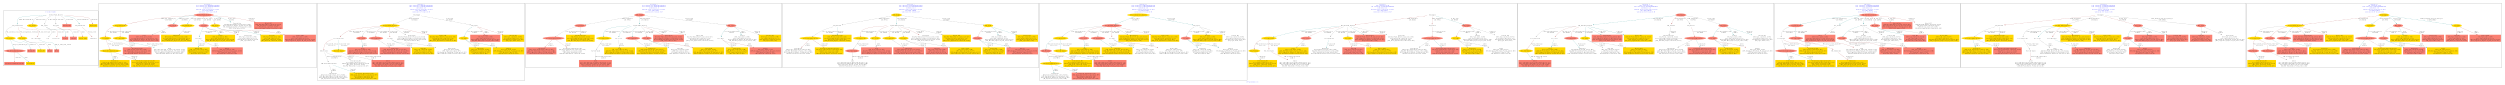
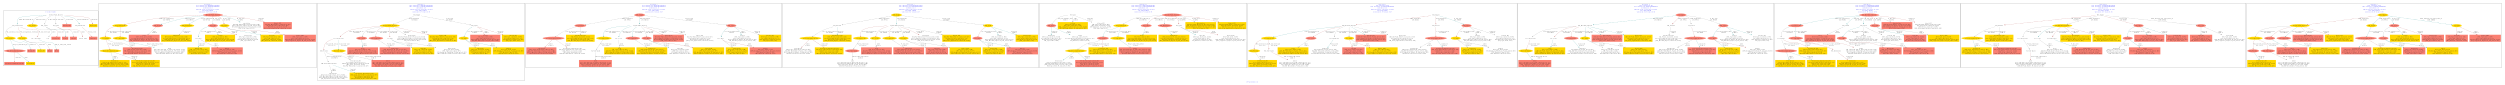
node "E73_Information_Object1": removed
node "Culture_URI": fillcolor white -> salmon
node "Object Name": fillcolor gold -> white
node "Dimensions": fillcolor white -> salmon
